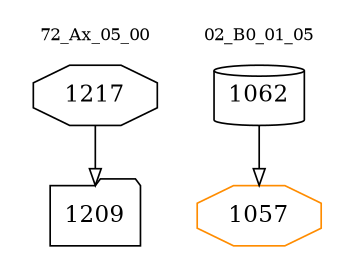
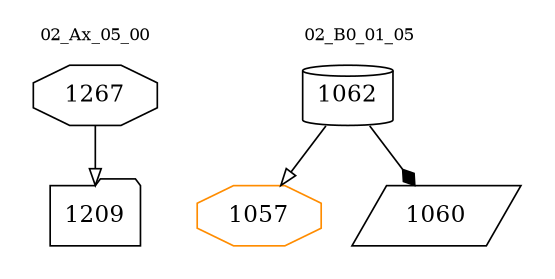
cluster "72_Ax_05_00": label "72_Ax_05_00" -> "02_Ax_05_00"
node "1217": label "1217" -> "1267"
node "1060": added
